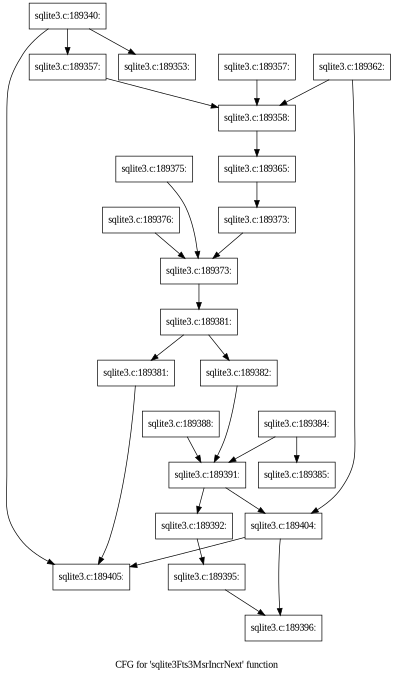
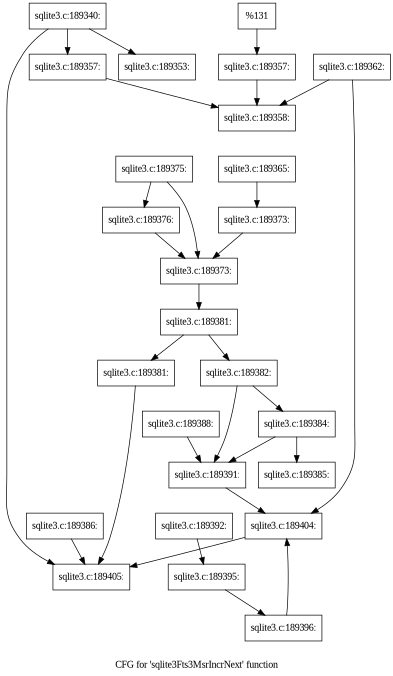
node "%131": added
edge "sqlite3.c:189358:" -> "sqlite3.c:189365:": removed
edge "sqlite3.c:189375:" -> "sqlite3.c:189376:": added
edge "sqlite3.c:189382:" -> "sqlite3.c:189384:": added
edge "sqlite3.c:189391:" -> "sqlite3.c:189392:": removed
node "sqlite3.c:189386:": added
edge "sqlite3.c:189404:" -> "sqlite3.c:189396:": reversed
